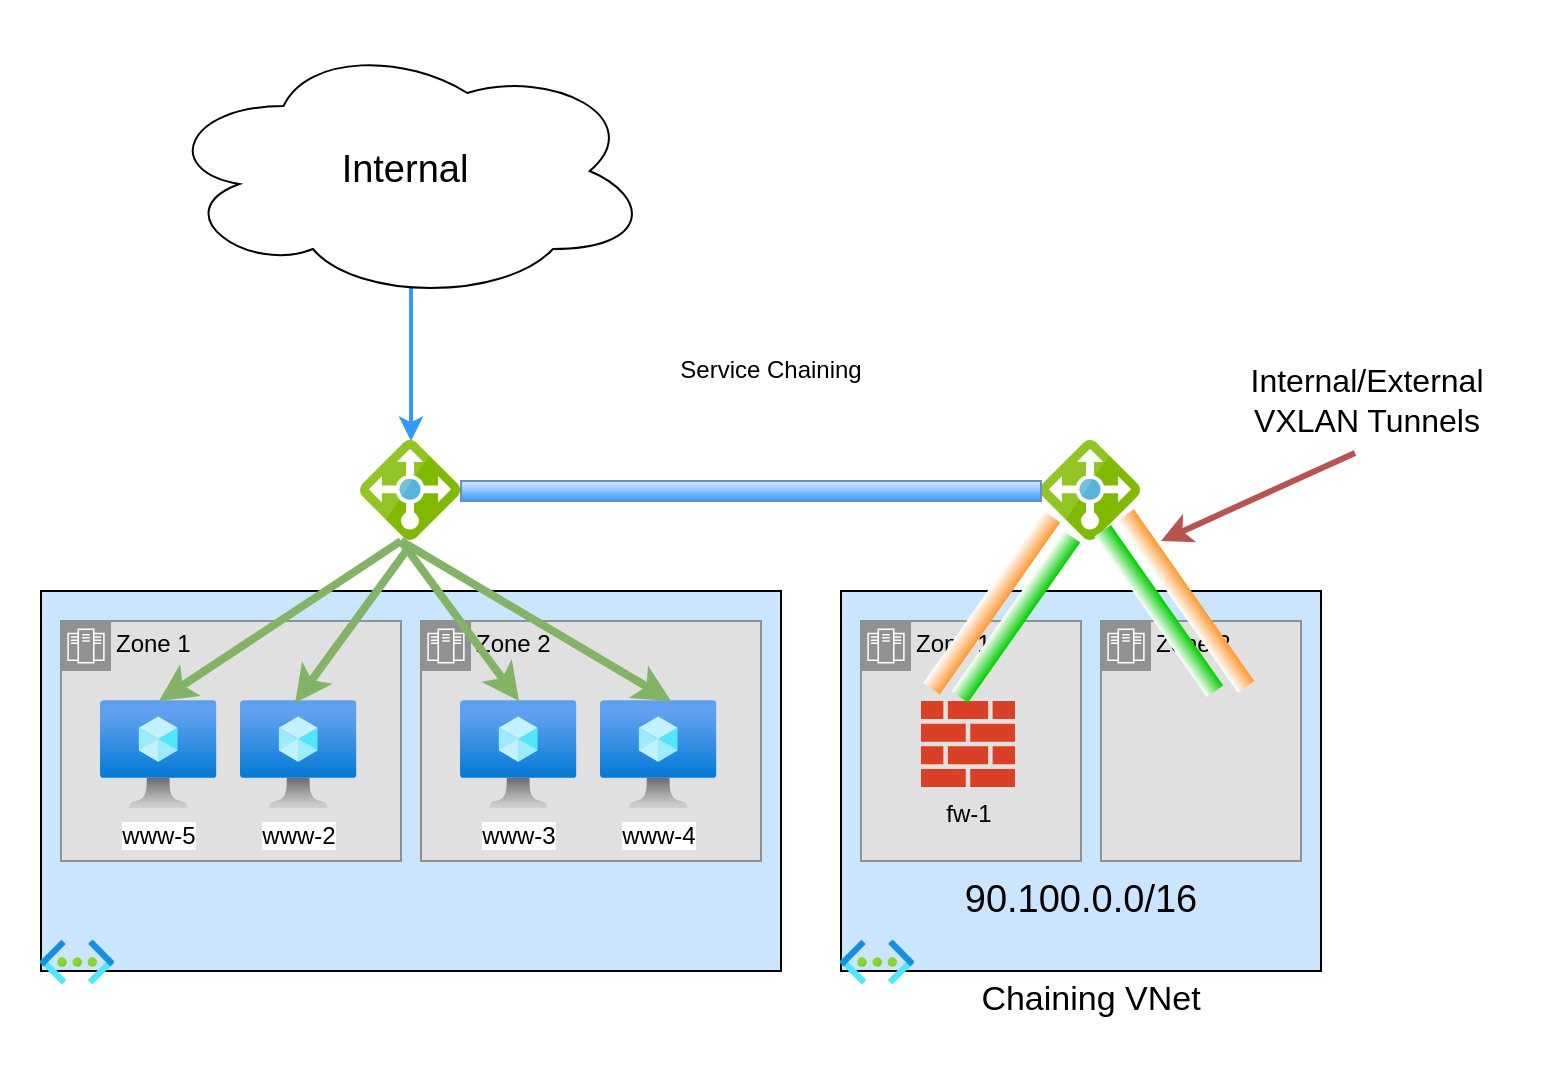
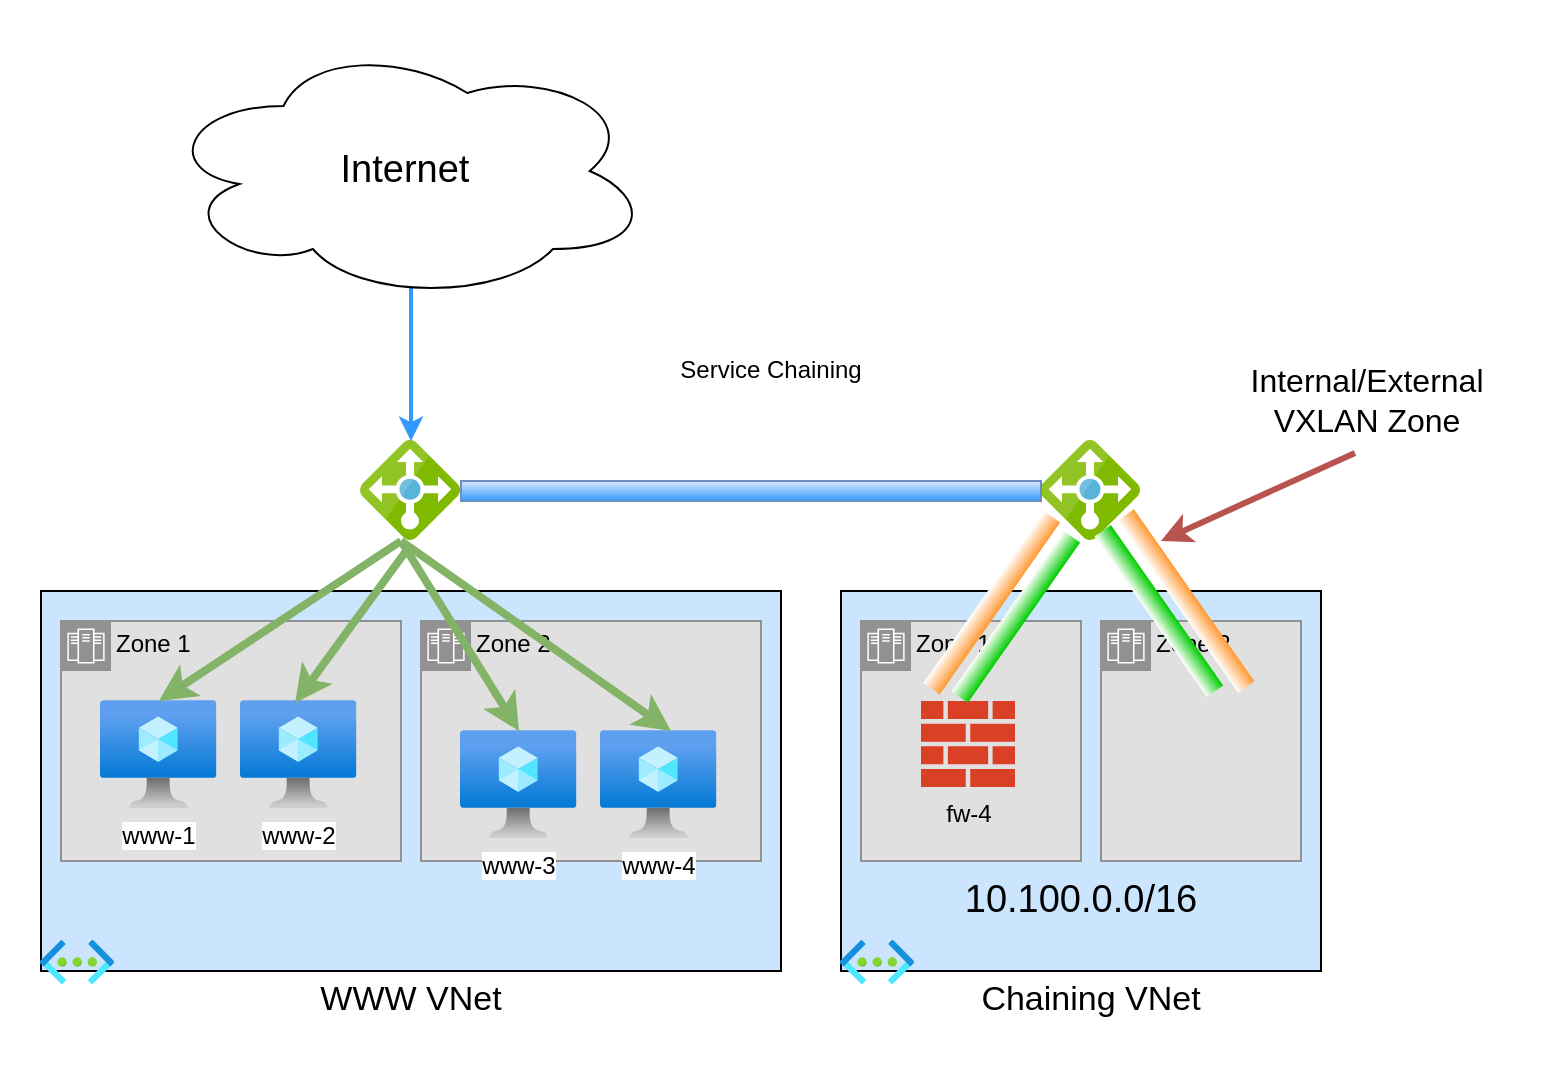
node "Internal": label "Internal" -> "Internet"
node "Internal/ExternalVXLAN Tunnels": label "Internal/ExternalVXLAN Tunnels" -> "Internal/ExternalVXLAN Zone"
node "www-3": moved (519, 755) -> (519, 785)
node "www-4": moved (659, 755) -> (659, 785)
node "fw-1": label "fw-1" -> "fw-4"
node "www-5": label "www-5" -> "www-1"
node "90.100.0.0/16": label "90.100.0.0/16" -> "10.100.0.0/16"
node "WWW VNet": added
